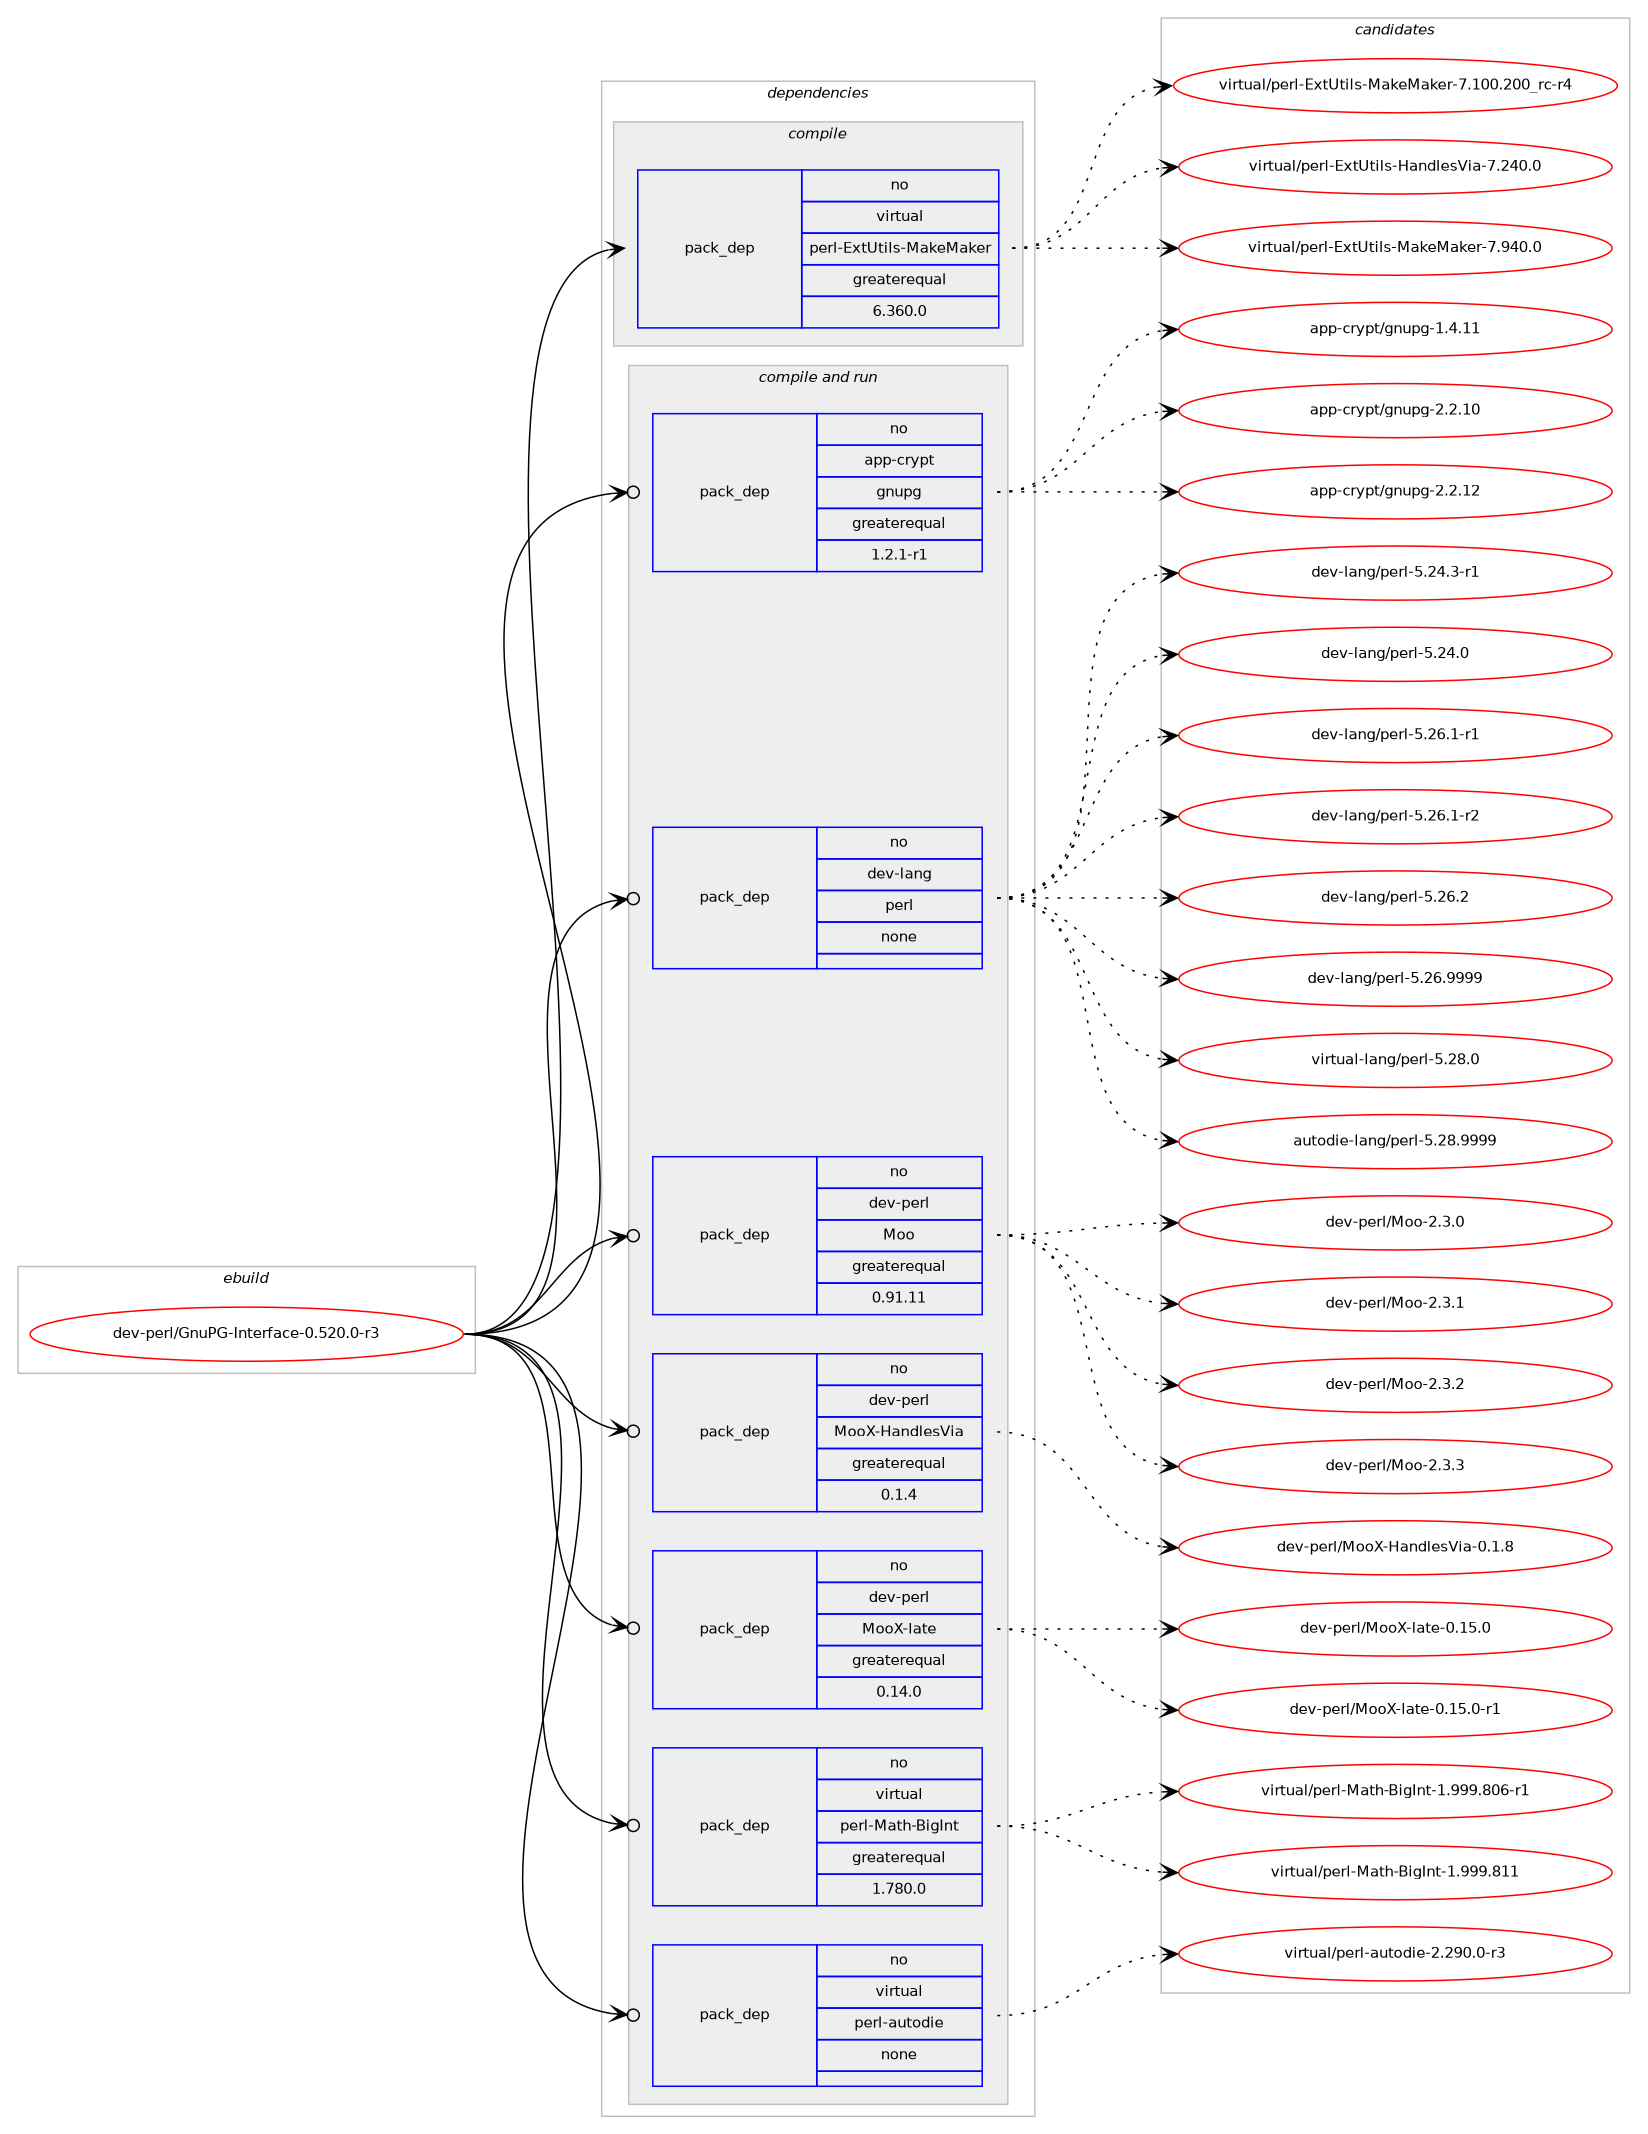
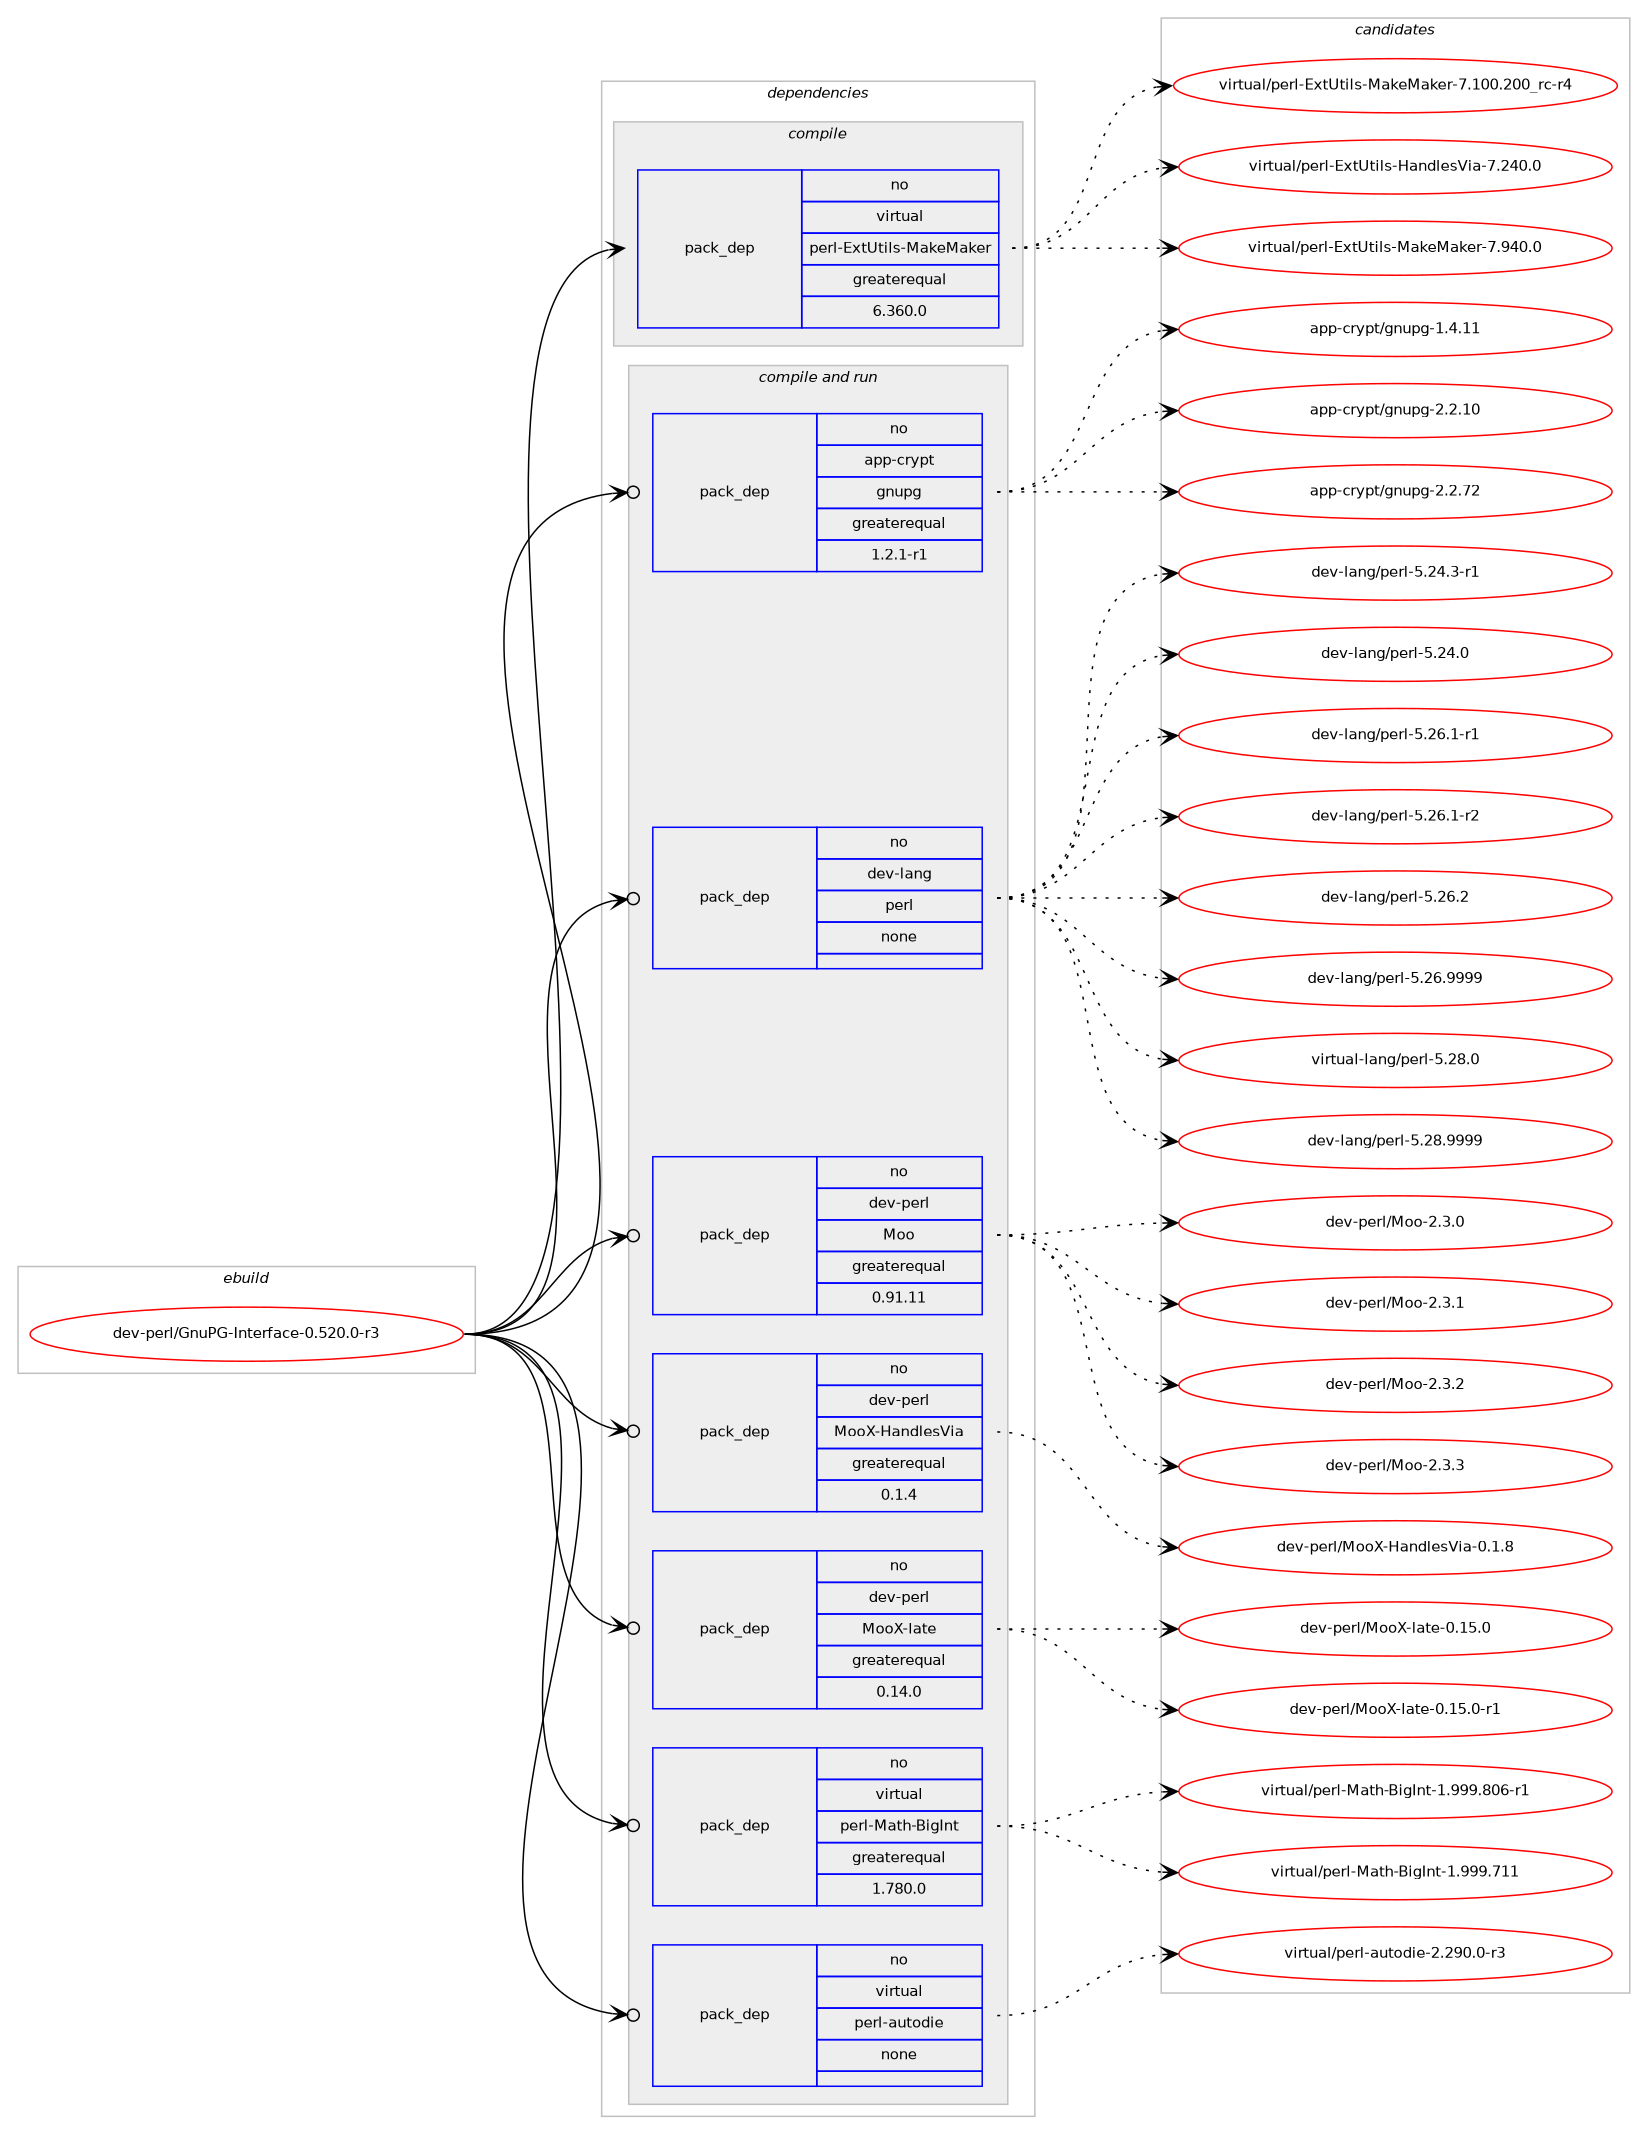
node "app-crypt/gnupg-2.2.12": label "app-crypt/gnupg-2.2.12" -> "app-crypt/gnupg-2.2.72"
node "autodie-lang/perl-5.28.9999": label "autodie-lang/perl-5.28.9999" -> "dev-lang/perl-5.28.9999"
node "virtual/perl-Math-BigInt-1.999.811": label "virtual/perl-Math-BigInt-1.999.811" -> "virtual/perl-Math-BigInt-1.999.711"
